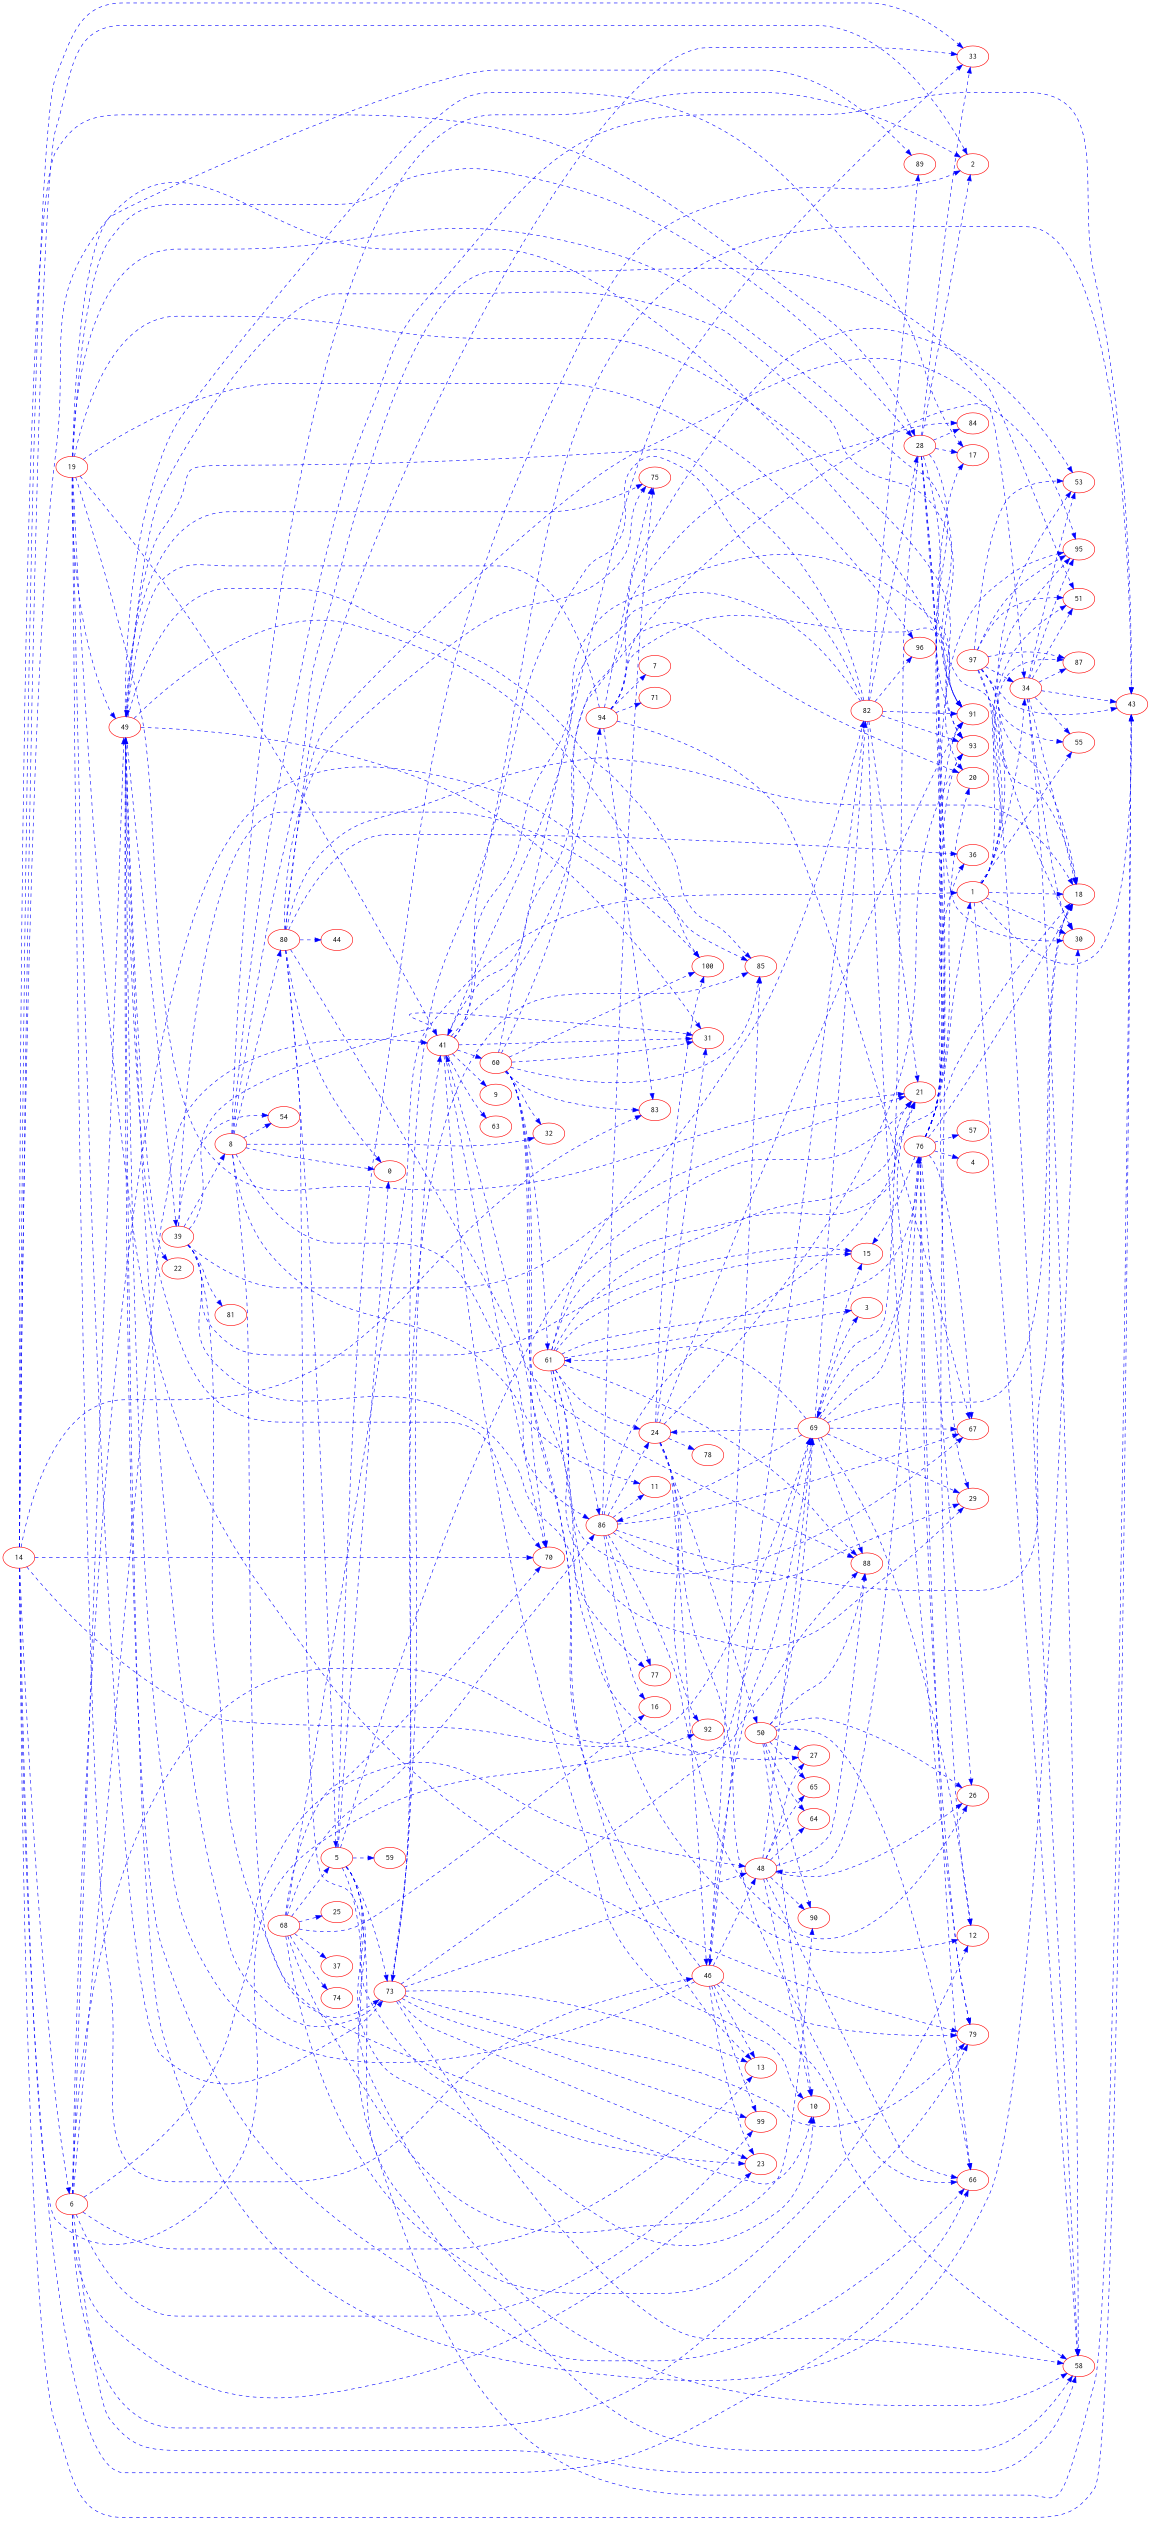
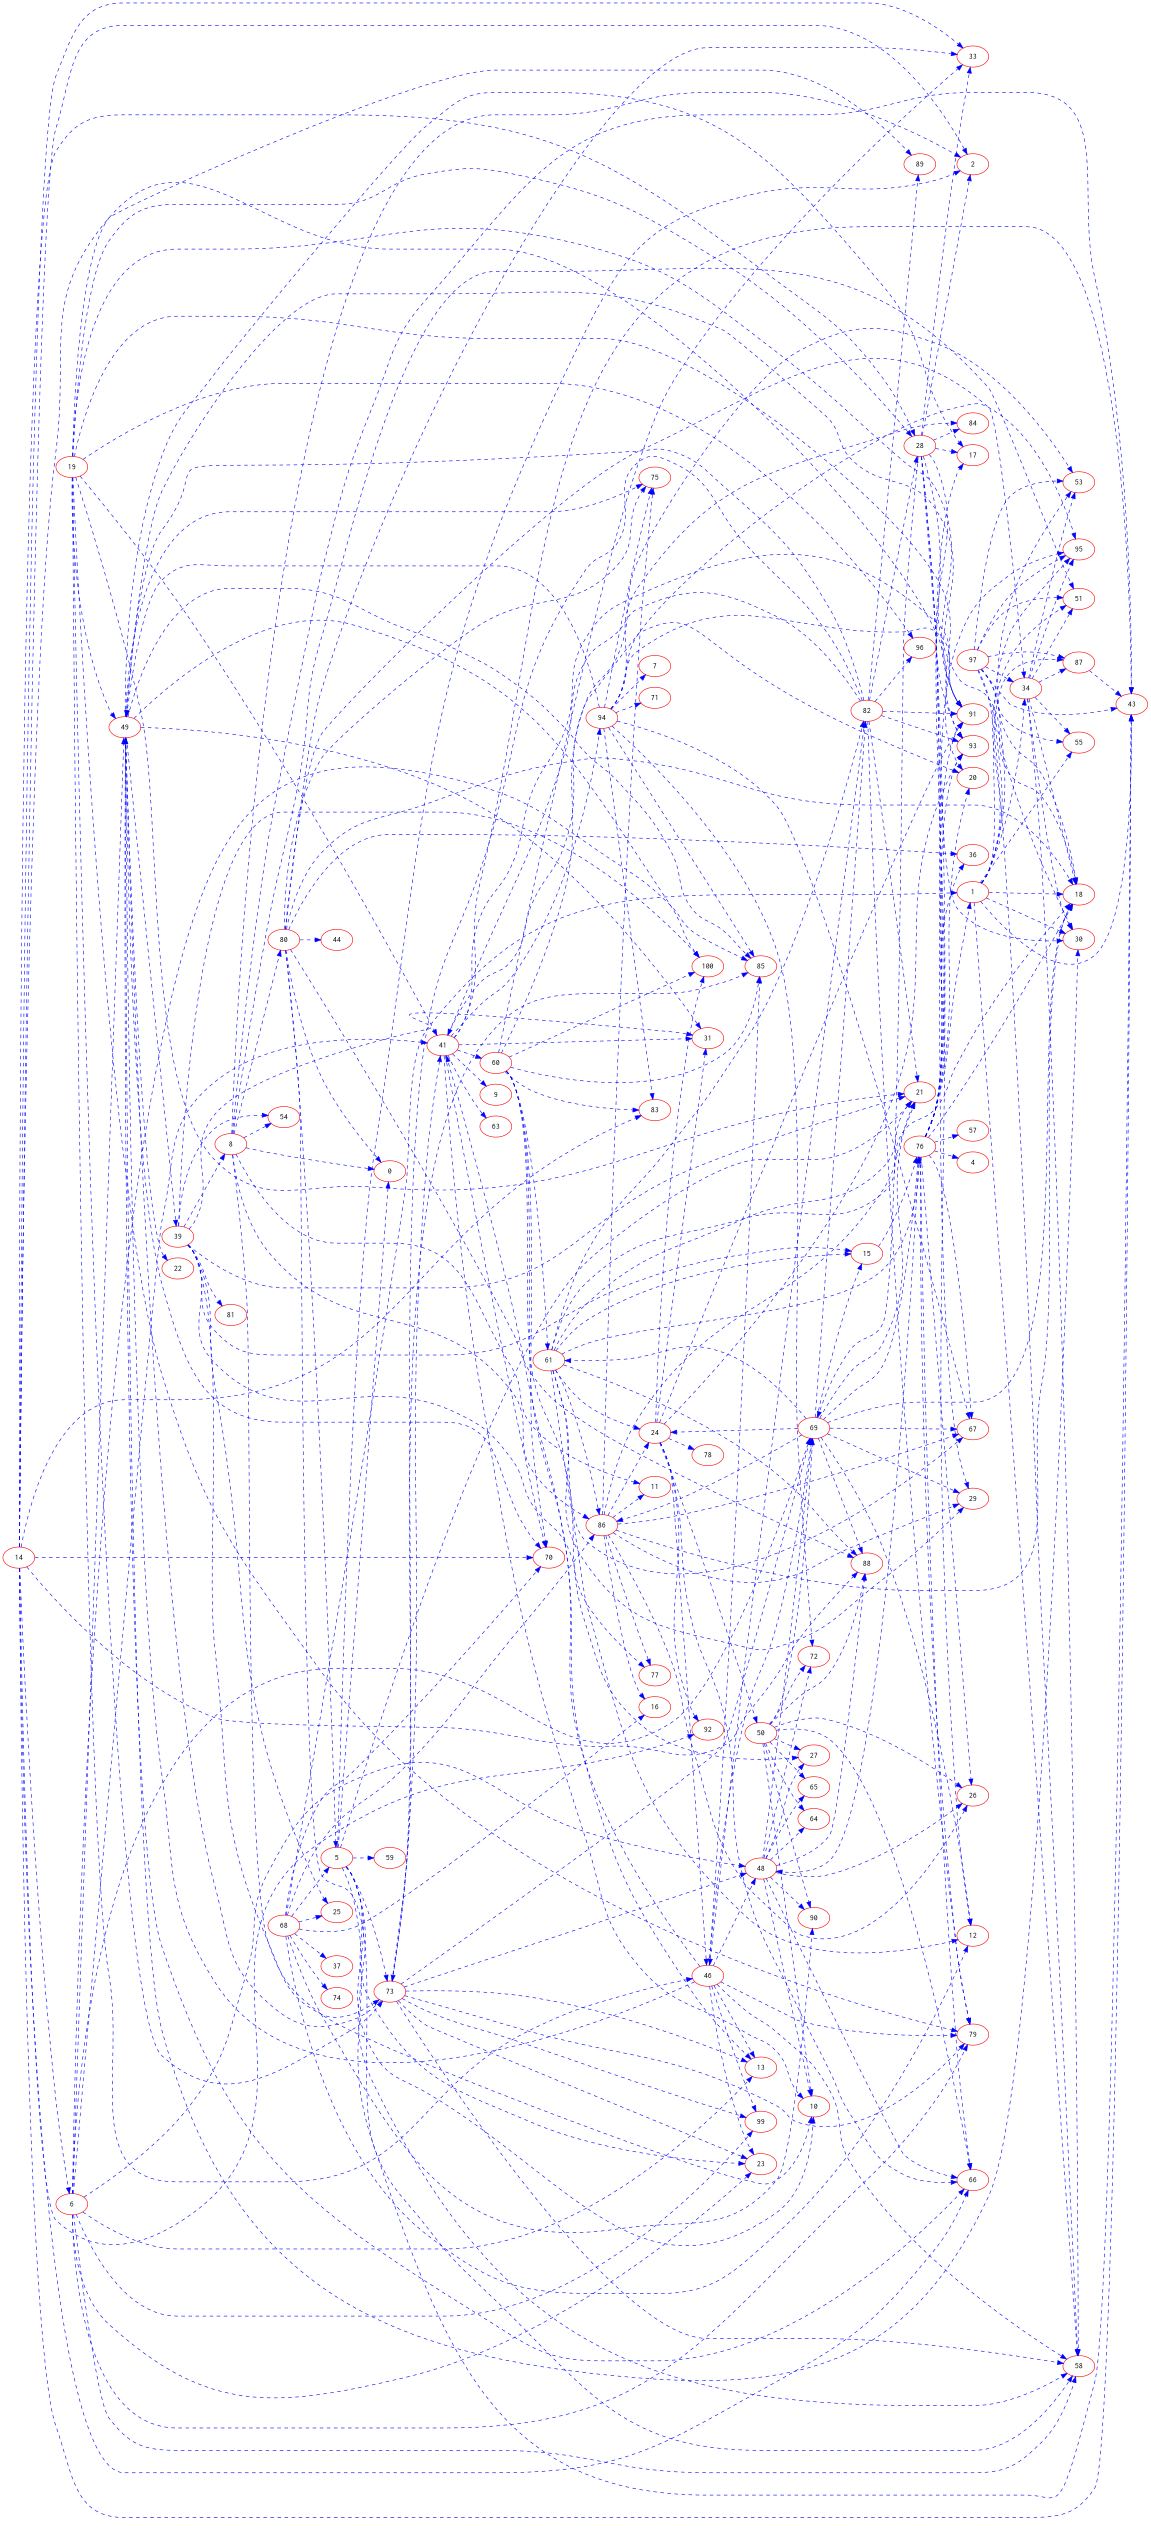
edge "34" -> "43": now "87" -> "43"
edge "94" -> "85": added
edge "60" -> "31": removed
node "32": removed
edge "76" -> "15": reversed
node "3": removed
edge "39" -> "25": added
node "72": added
